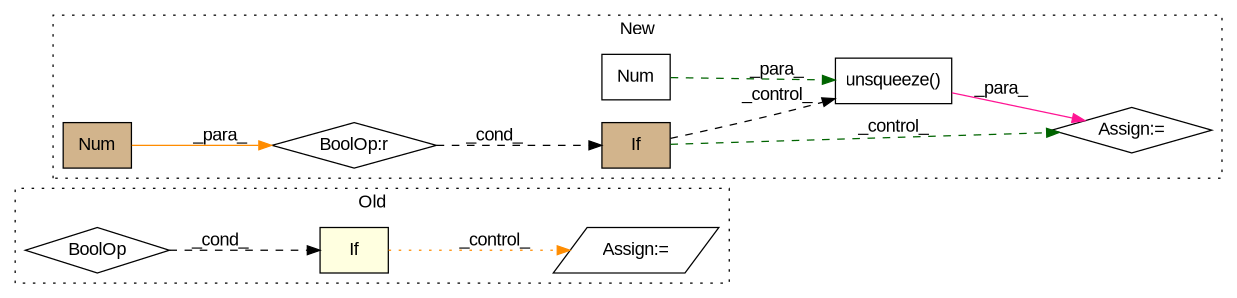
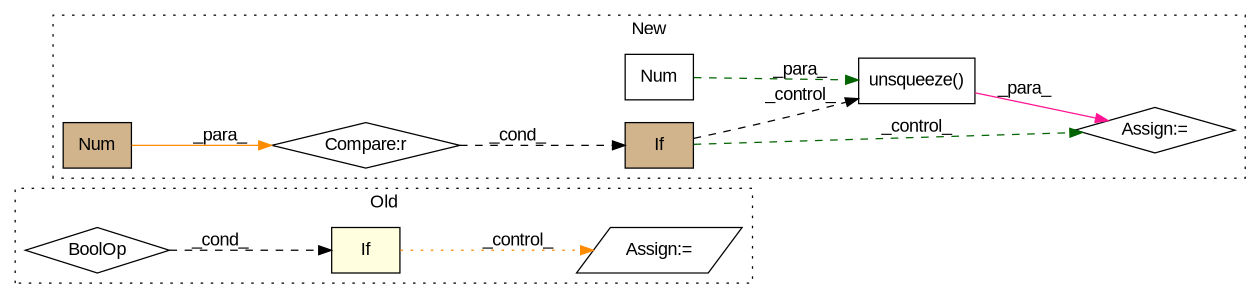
node "BoolOp:r": label "BoolOp:r" -> "Compare:r"
